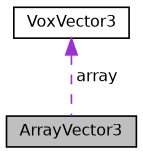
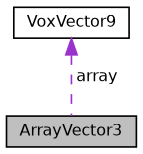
node "VoxVector3": label "VoxVector3" -> "VoxVector9"
